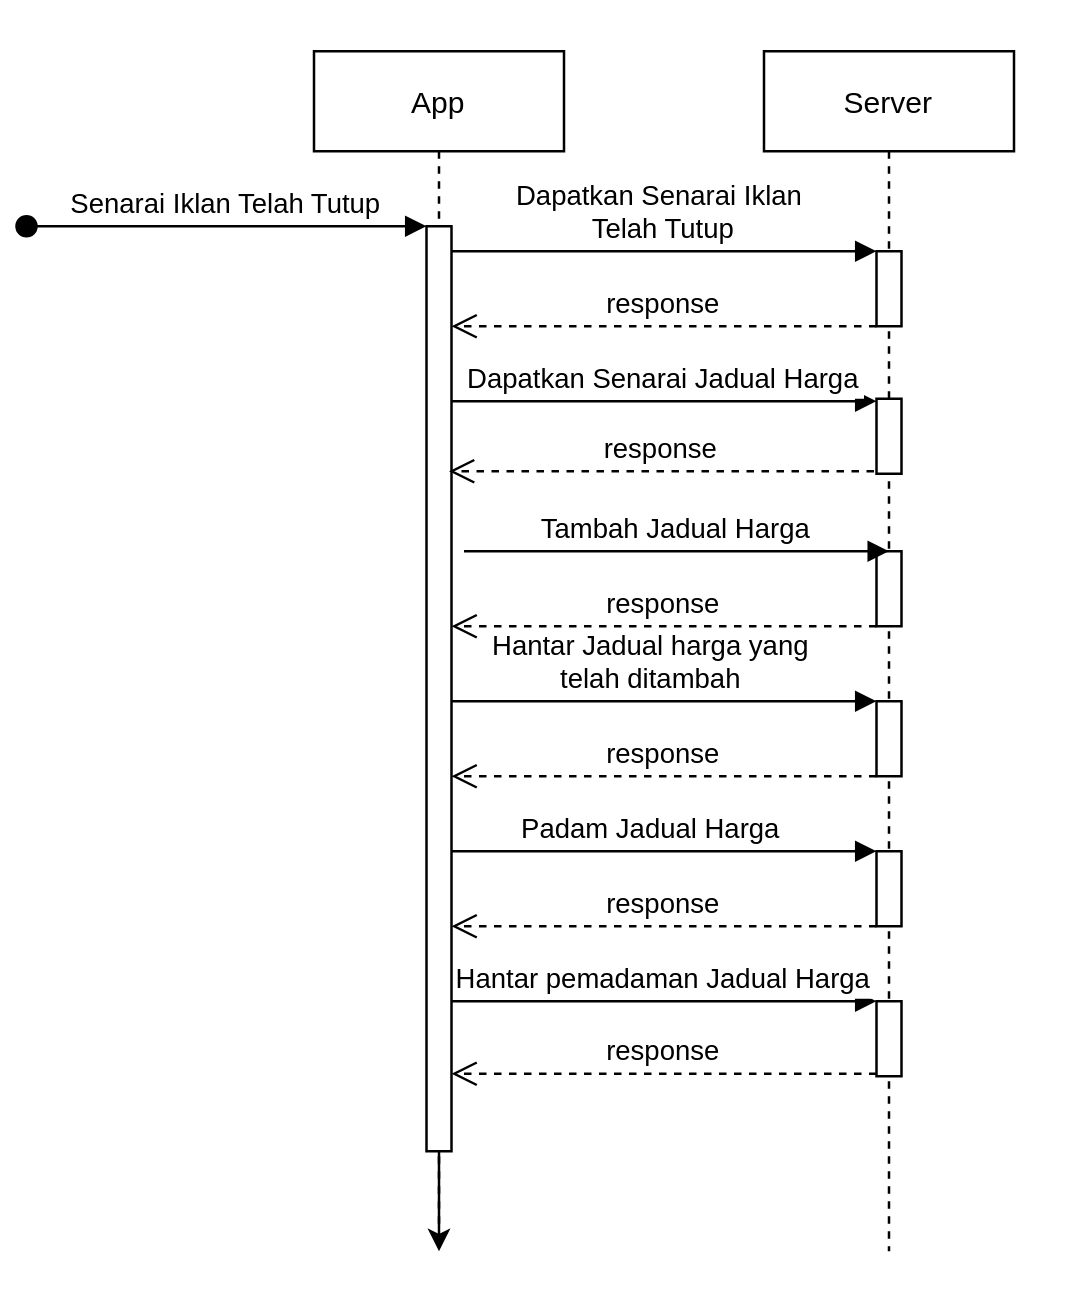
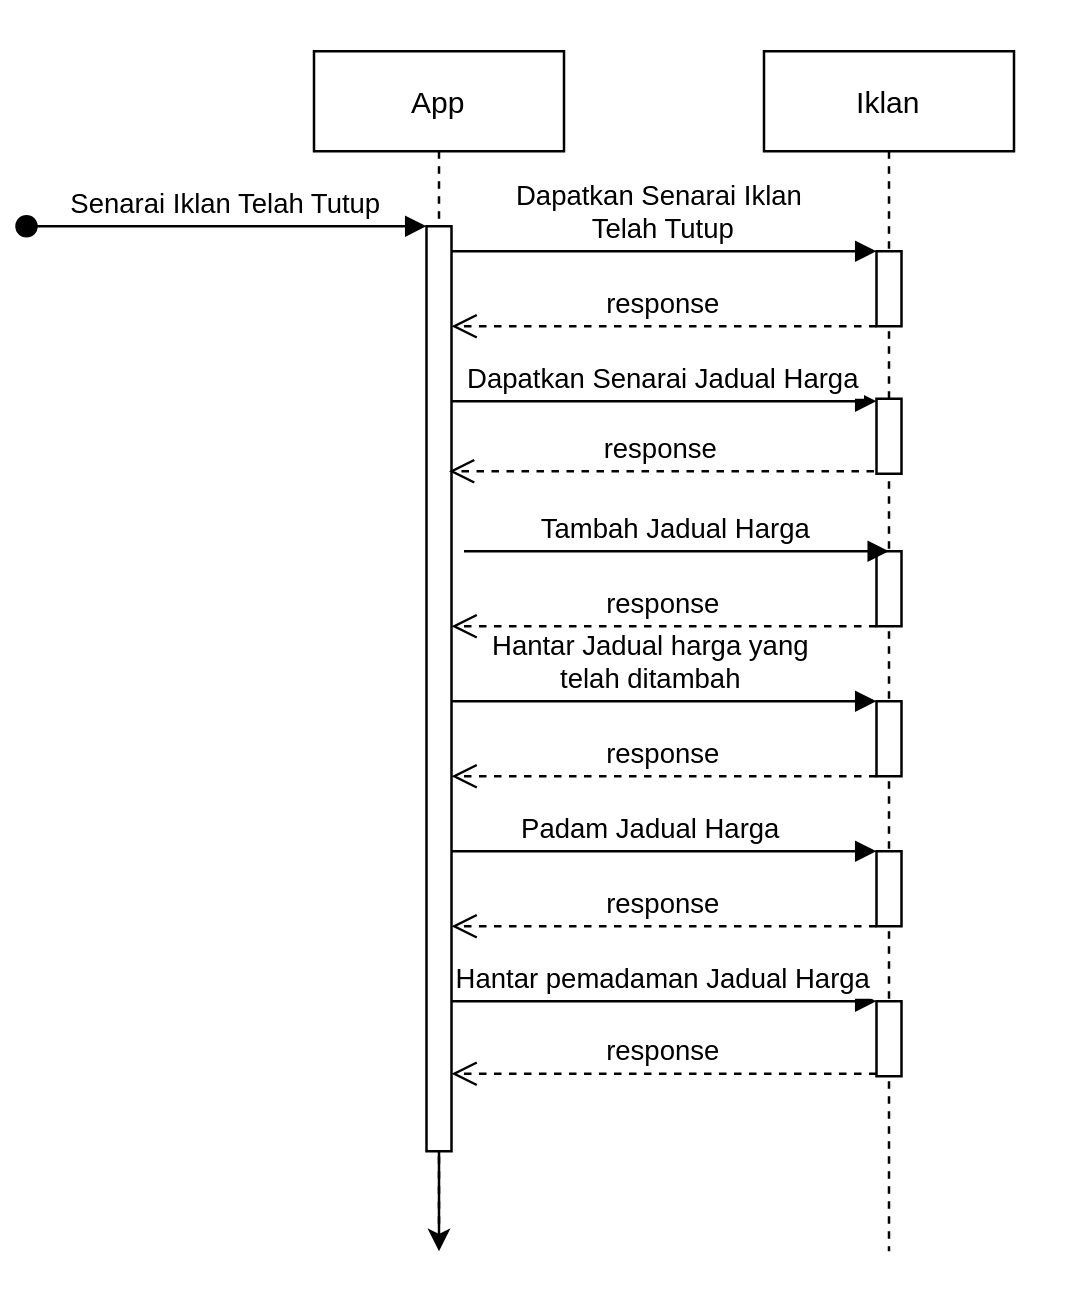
node "Server": label "Server" -> "Iklan"
